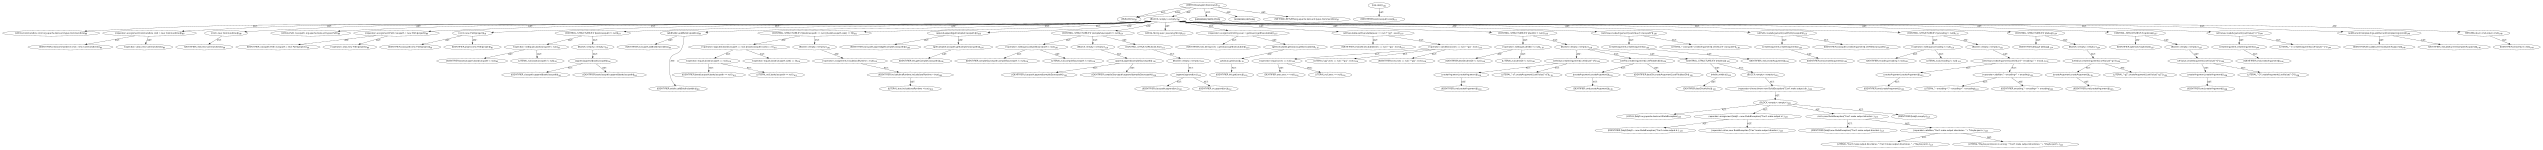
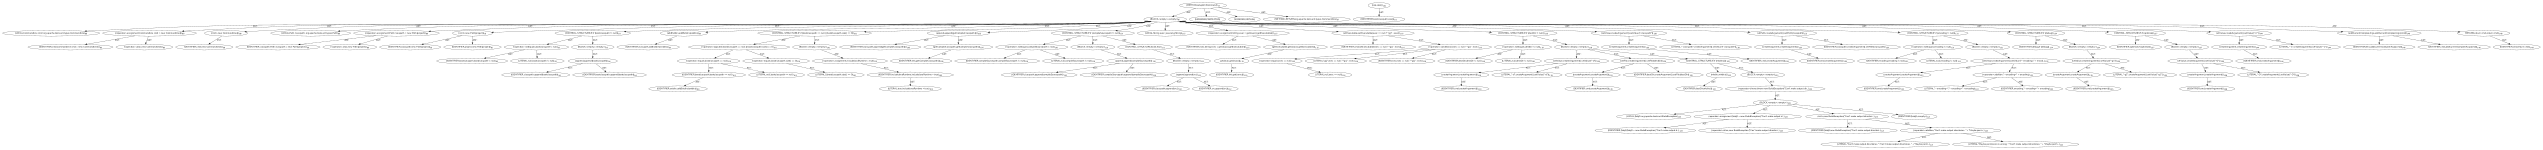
node "(PARAM,this)": removed
edge "(addExtdirs,addExtdirs(extdirs))" -> "(IDENTIFIER,extdirs,addExtdirs(extdirs))": now "(IDENTIFIER,bootclasspath,bootclasspath == null)" -> "(IDENTIFIER,extdirs,addExtdirs(extdirs))"
node "(LITERAL,0,bootclasspath.size() == 0)": added
node "(IDENTIFIER,exec,exec == null)": removed
